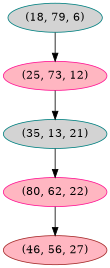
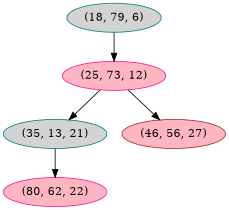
edge "(80, 62, 22)" -> "(46, 56, 27)": now "(25, 73, 12)" -> "(46, 56, 27)"
